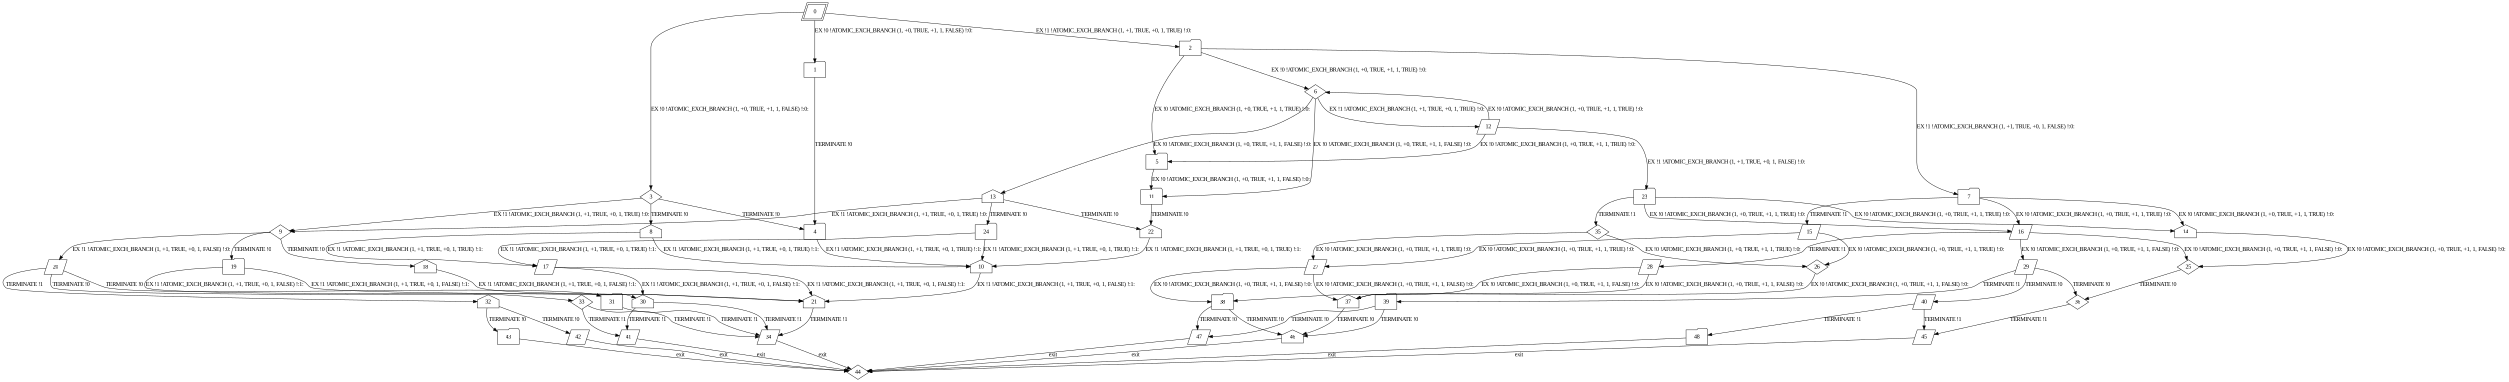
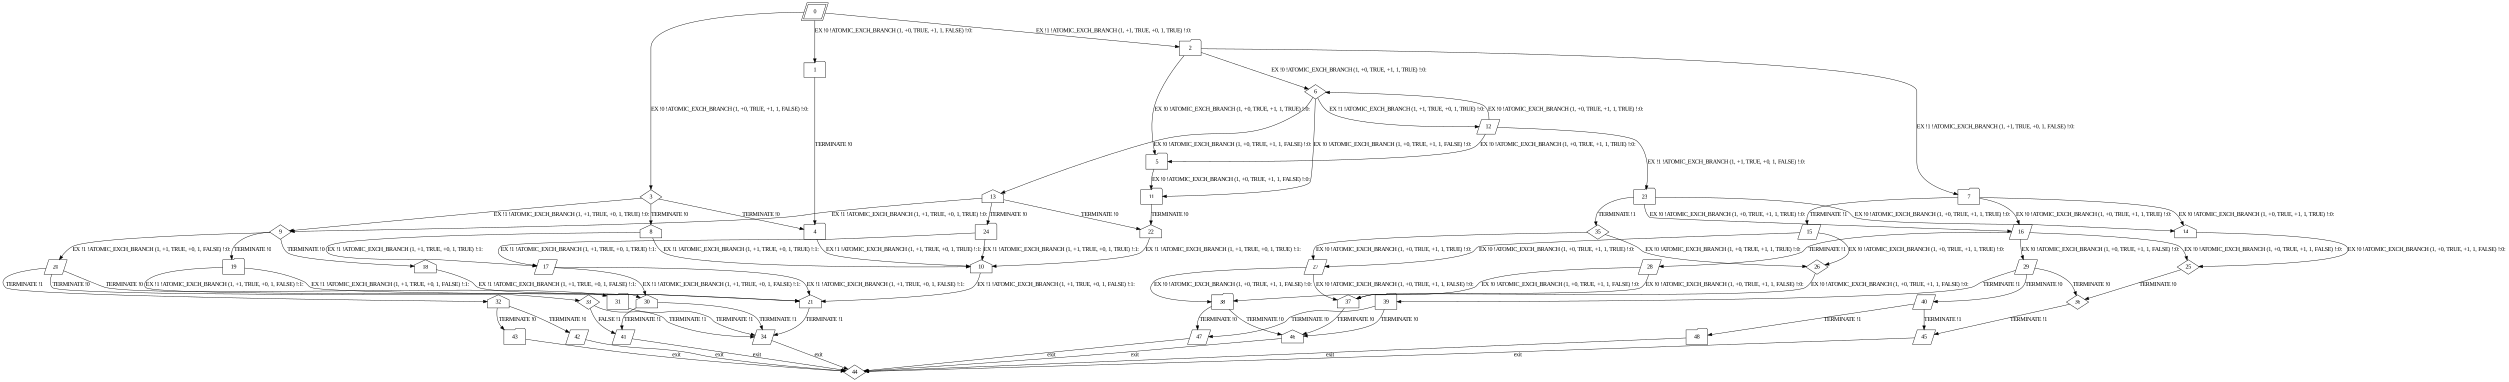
edge "33" -> "41": label "TERMINATE !1" -> "FALSE !1"
